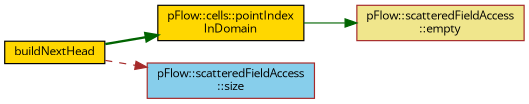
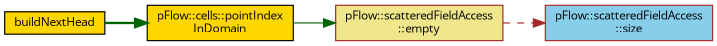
edge "buildNextHead" -> "pFlow::scatteredFieldAccess ::size": now "pFlow::scatteredFieldAccess ::empty" -> "pFlow::scatteredFieldAccess ::size"
